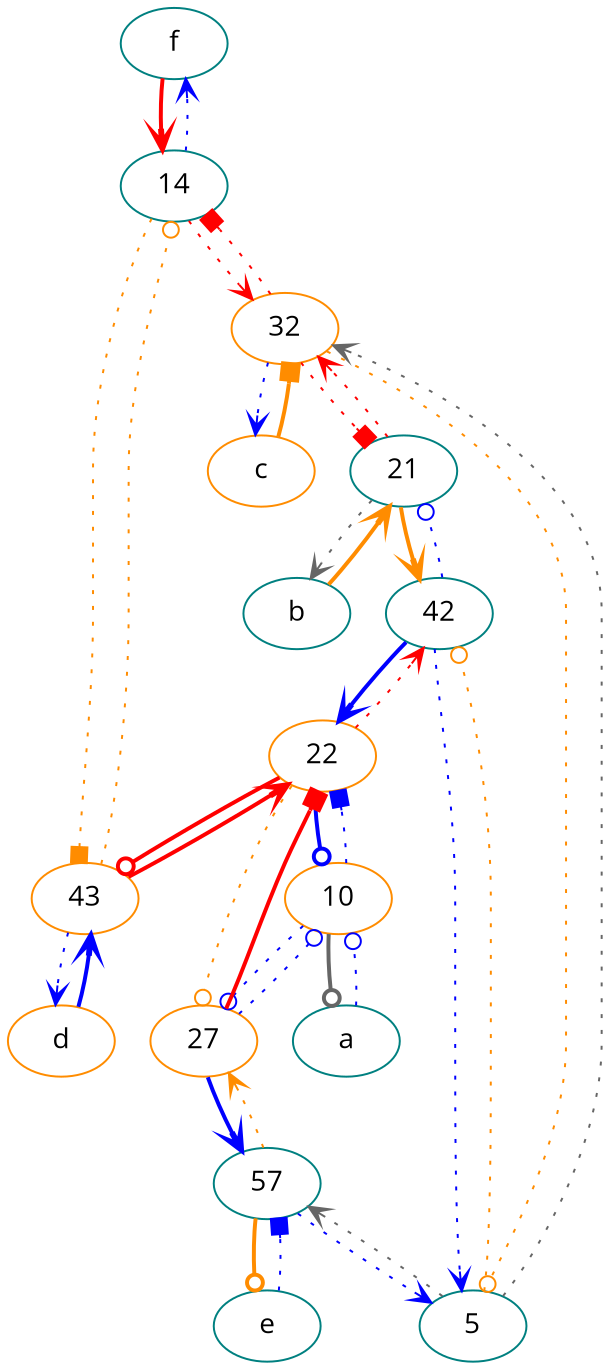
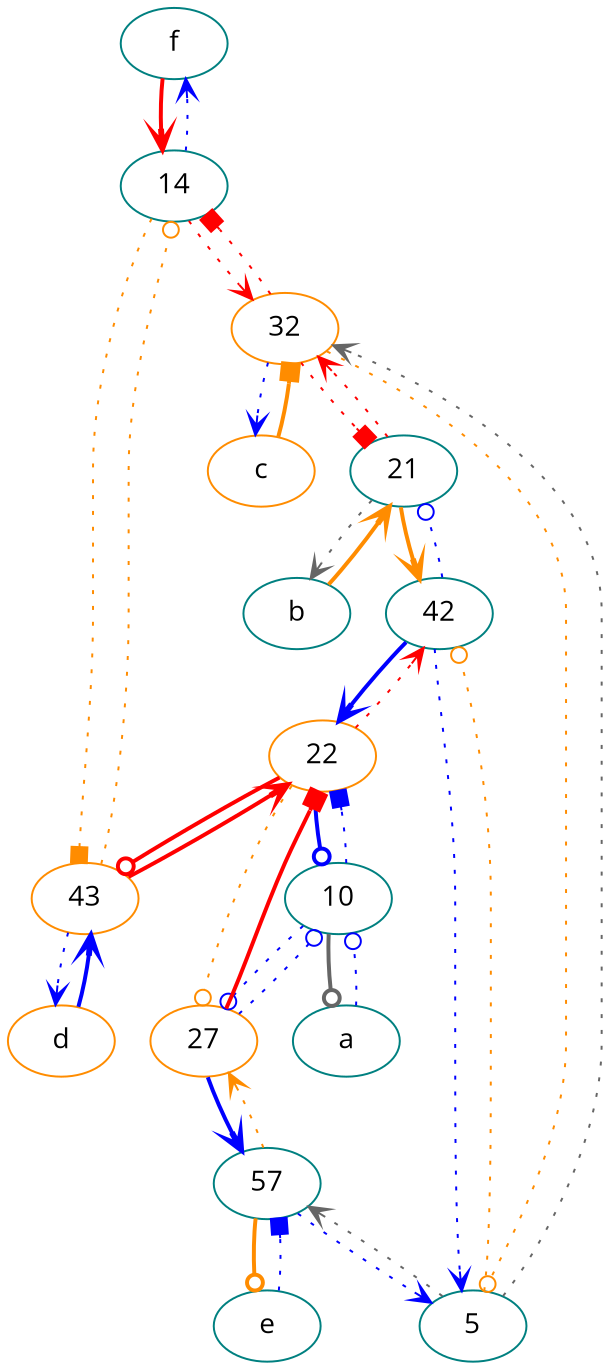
node "10": color darkorange -> teal
